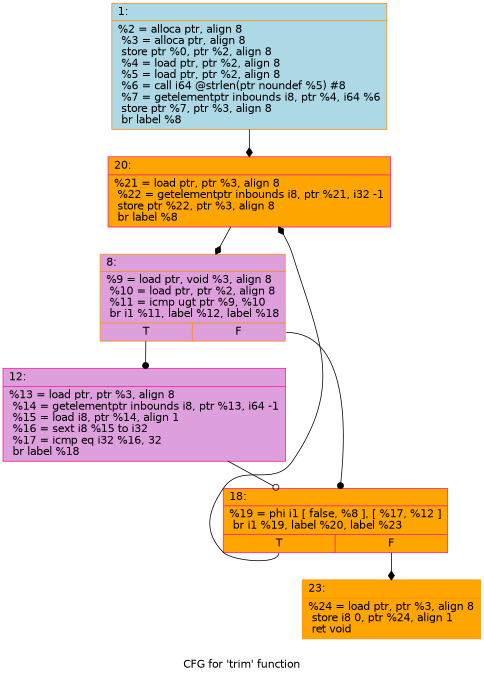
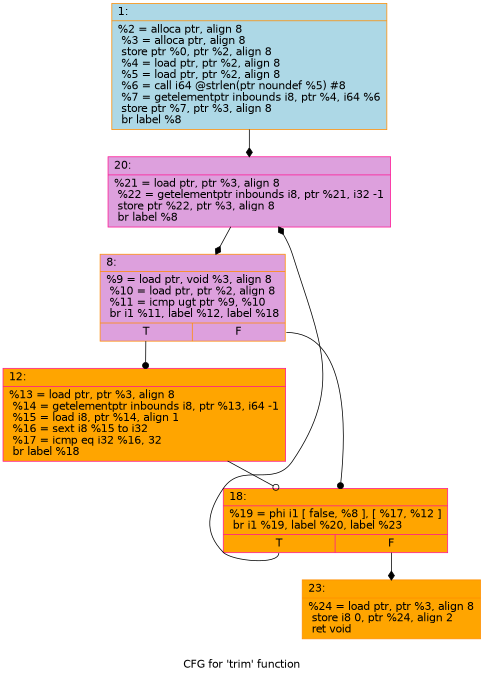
node "20:": fillcolor orange -> plum
node "12:": fillcolor plum -> orange
node "23:": text "store i8 0, ptr %24, align 1" -> "store i8 0, ptr %24, align 2"
